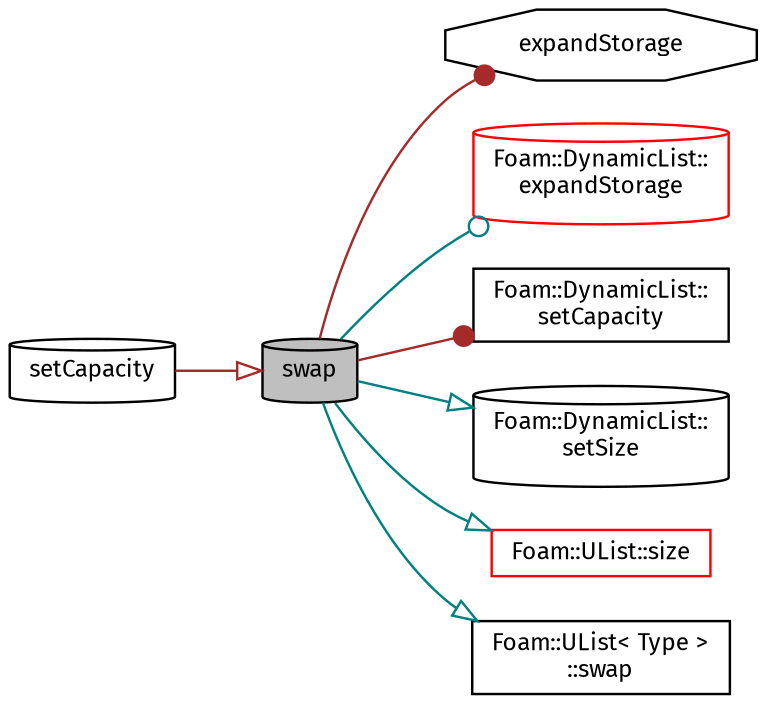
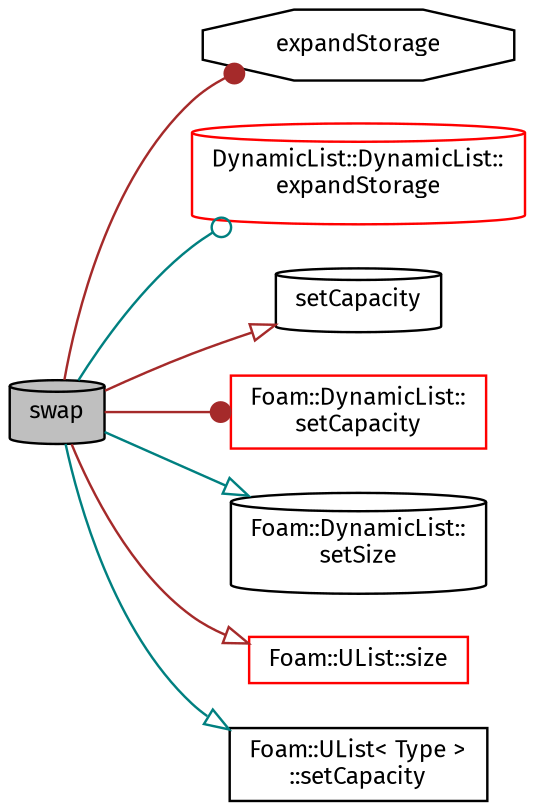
node "Foam::DynamicList:: expandStorage": label "Foam::DynamicList:: expandStorage" -> "DynamicList::DynamicList:: expandStorage"
node "Foam::DynamicList:: setCapacity": color black -> red
edge "setCapacity" -> "swap": reversed
edge "swap" -> "Foam::UList::size": color teal -> brown
node "Foam::UList< Type > ::swap": label "Foam::UList< Type > ::swap" -> "Foam::UList< Type > ::setCapacity"
